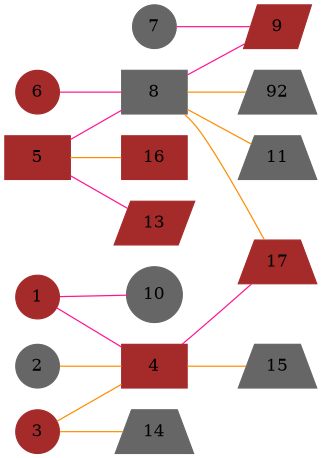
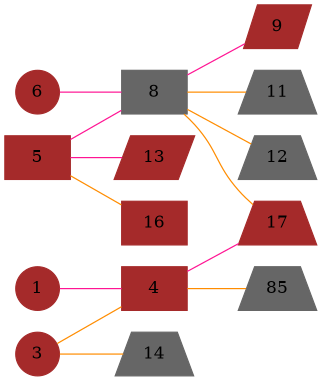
node "7": removed
node "92": label "92" -> "12"
node "10": removed
node "2": removed
node "15": label "15" -> "85"
